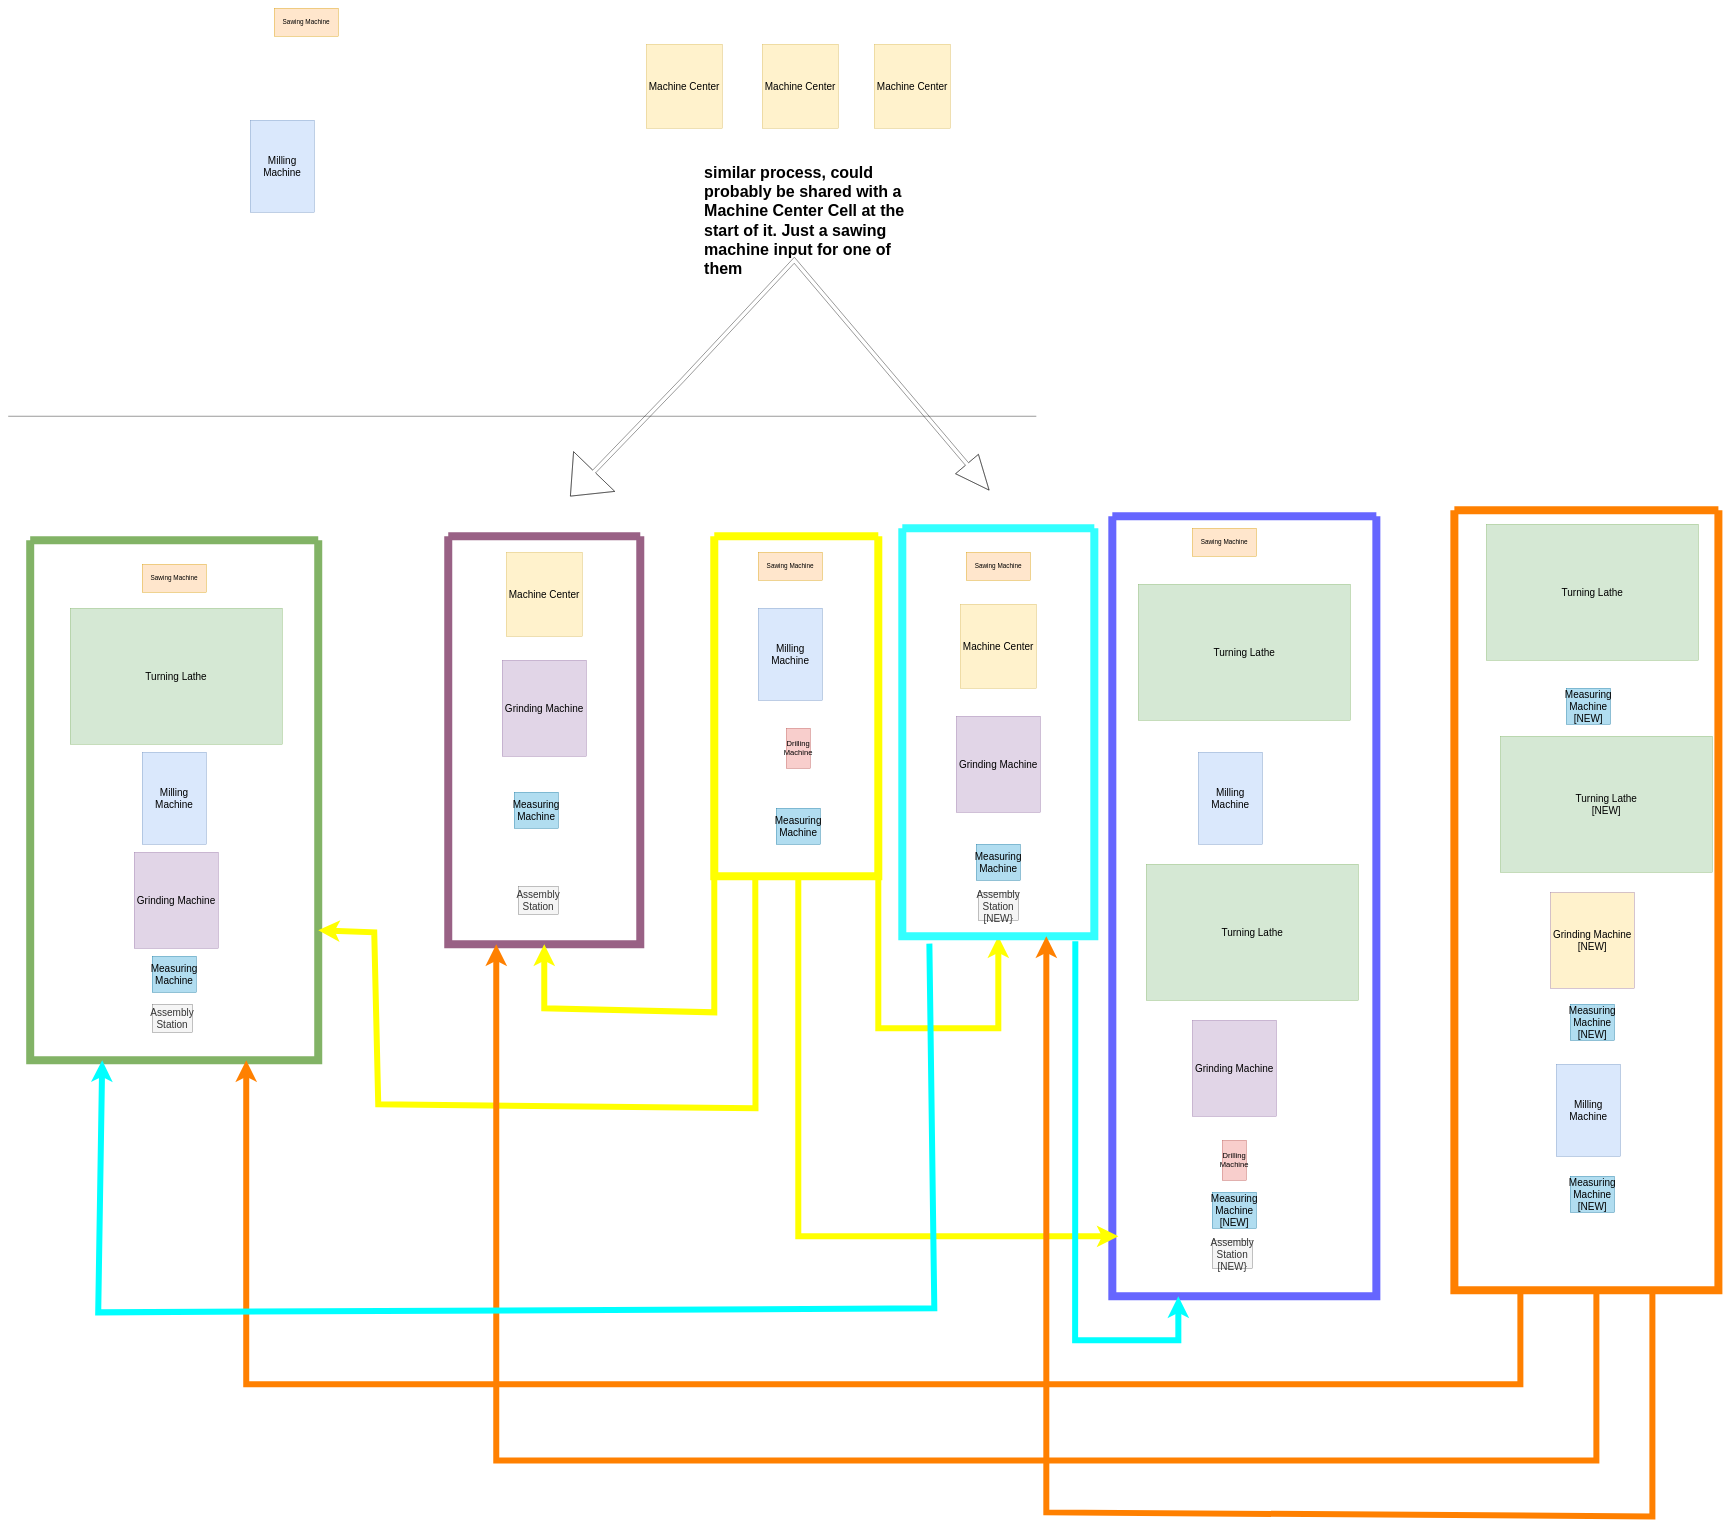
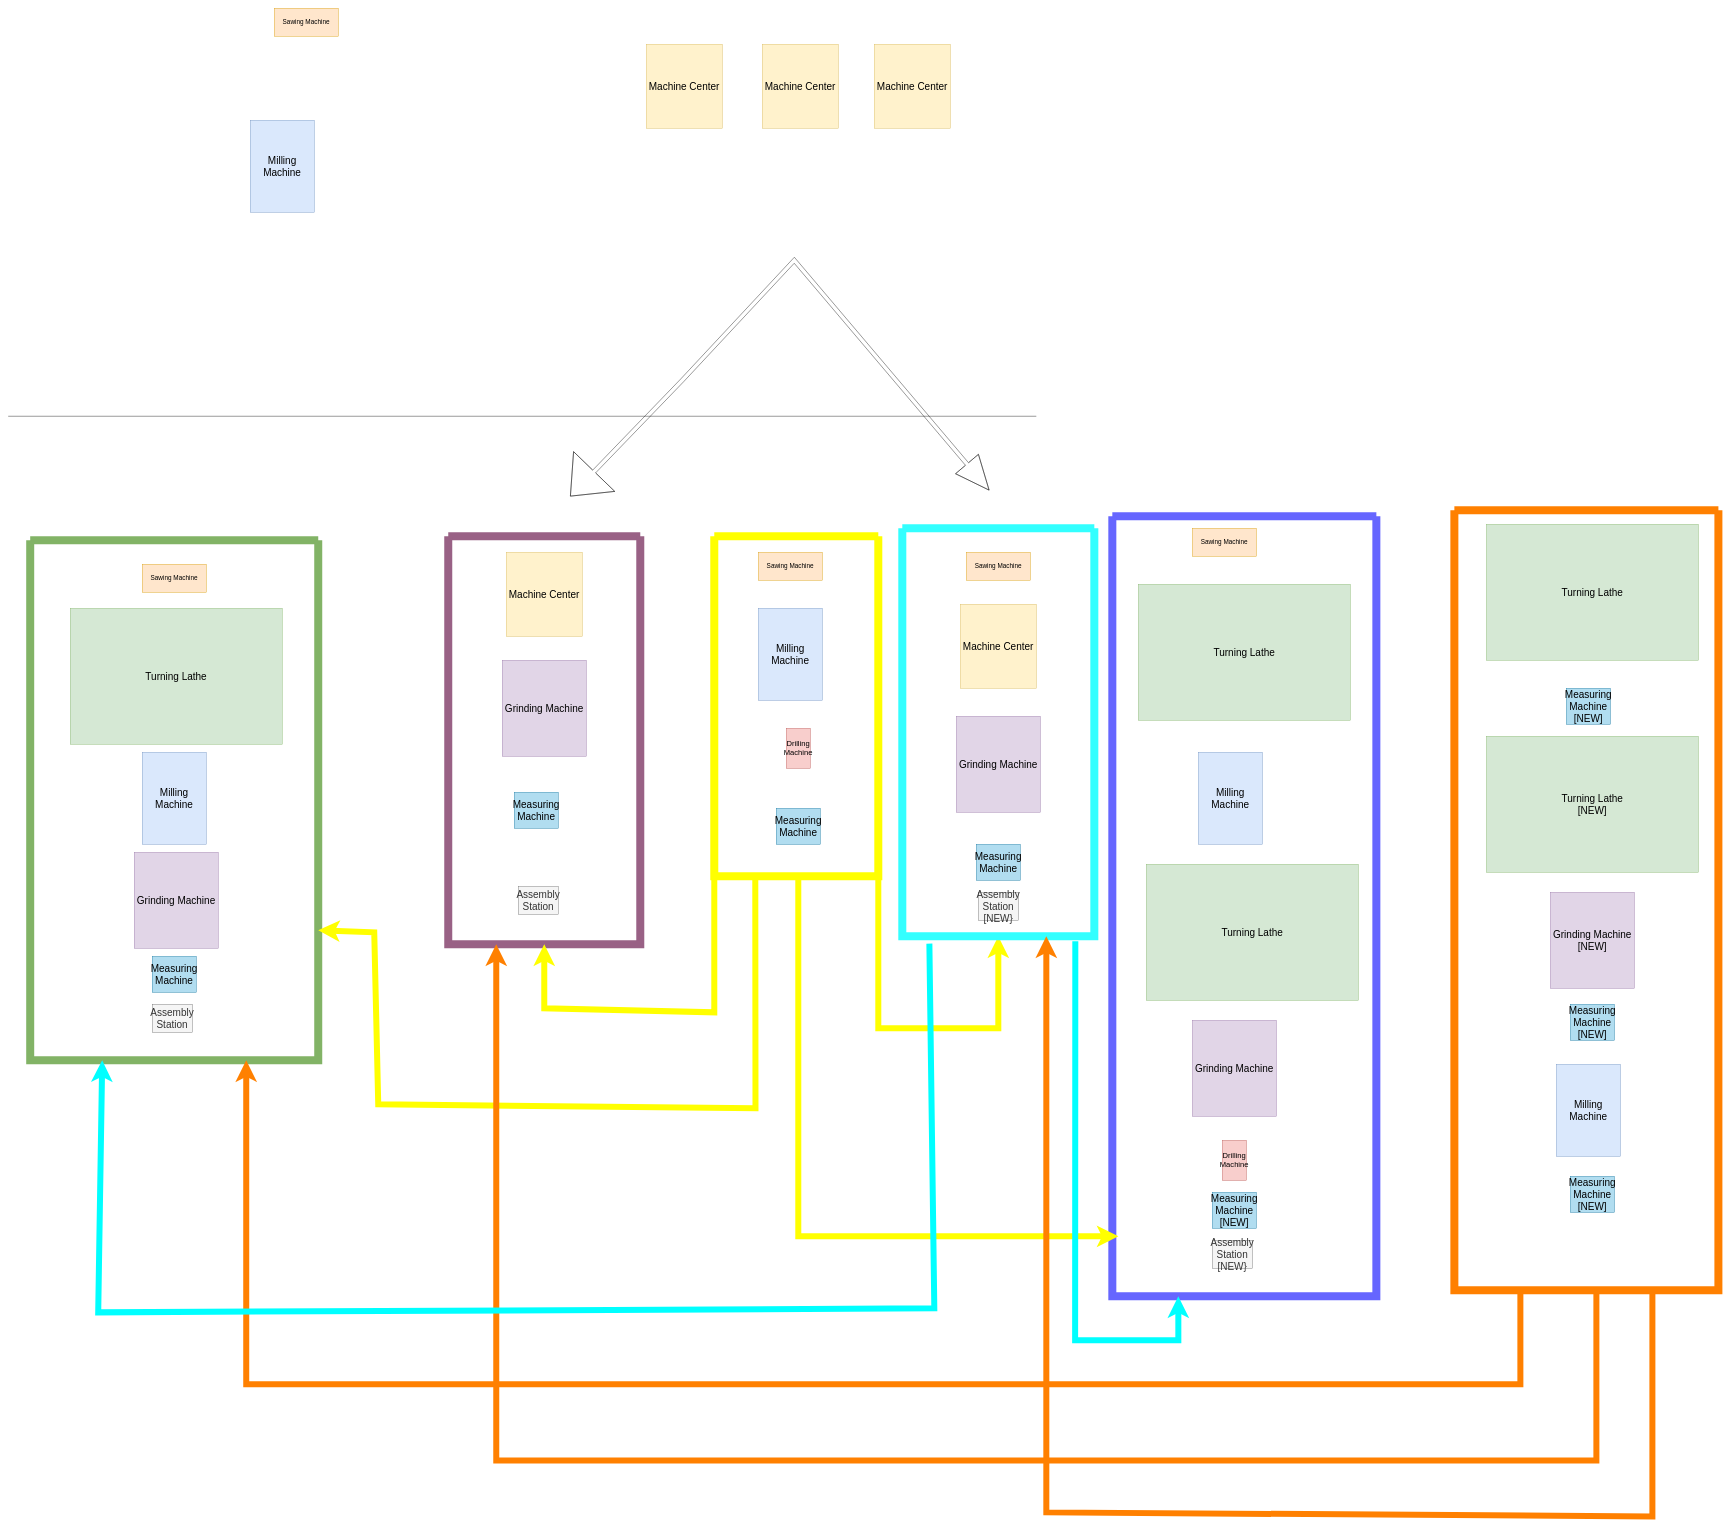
node "similar process, could probably be shared with a Machine Center Cell at the start of it. Just a sawing machine input for one of them": removed
node "Turning Lathe [NEW]": moved (1606, 804) -> (1592, 804)
node "Grinding Machine [NEW]": fillcolor #fff2cc -> #e1d5e7
